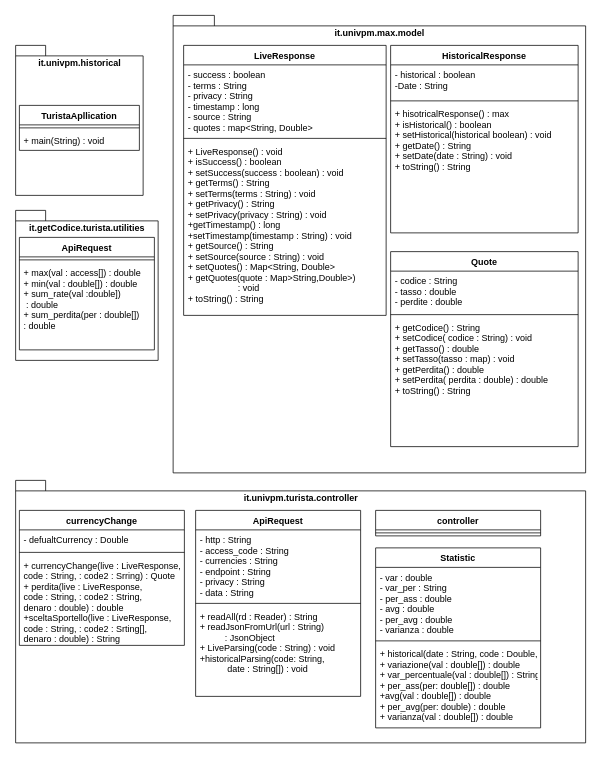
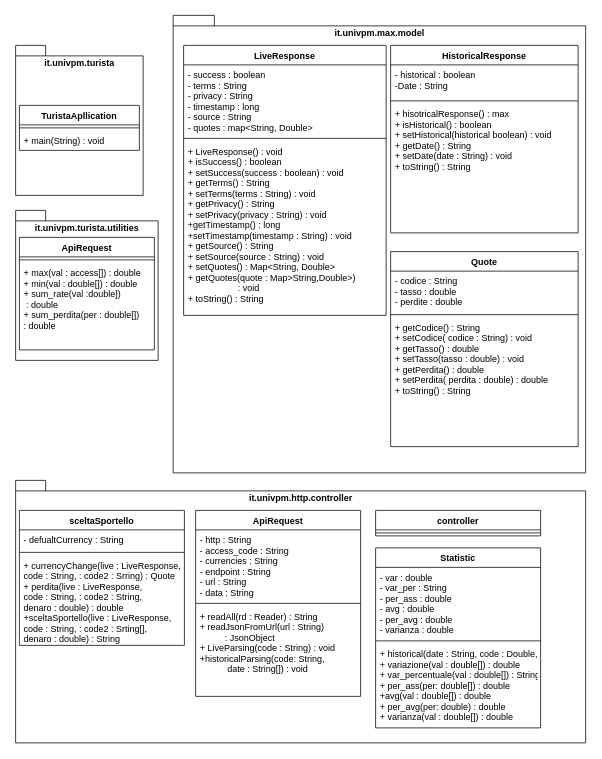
node "it.univpm.historical": label "it.univpm.historical" -> "it.univpm.turista"
node "it.getCodice.turista.utilities": label "it.getCodice.turista.utilities" -> "it.univpm.turista.utilities"
node "+ getCodice() : String + setCodice( codice : String) : void + getTasso() : double + setTasso(tasso : map) : void + getPerdita() : double + setPerdita( perdita : double) : double + toString() : String": label "+ getCodice() : String + setCodice( codice : String) : void + getTasso() : double + setTasso(tasso : map) : void + getPerdita() : double + setPerdita( perdita : double) : double + toString() : String" -> "+ getCodice() : String + setCodice( codice : String) : void + getTasso() : double + setTasso(tasso : double) : void + getPerdita() : double + setPerdita( perdita : double) : double + toString() : String"
node "it.univpm.turista.controller": label "it.univpm.turista.controller" -> "it.univpm.http.controller"
node "currencyChange": label "currencyChange" -> "sceltaSportello"
node "- defualtCurrency : Double": label "- defualtCurrency : Double" -> "- defualtCurrency : String"
node "- http : String - access_code : String - currencies : String - endpoint : String - privacy : String - data : String": label "- http : String - access_code : String - currencies : String - endpoint : String - privacy : String - data : String" -> "- http : String - access_code : String - currencies : String - endpoint : String - url : String - data : String"
